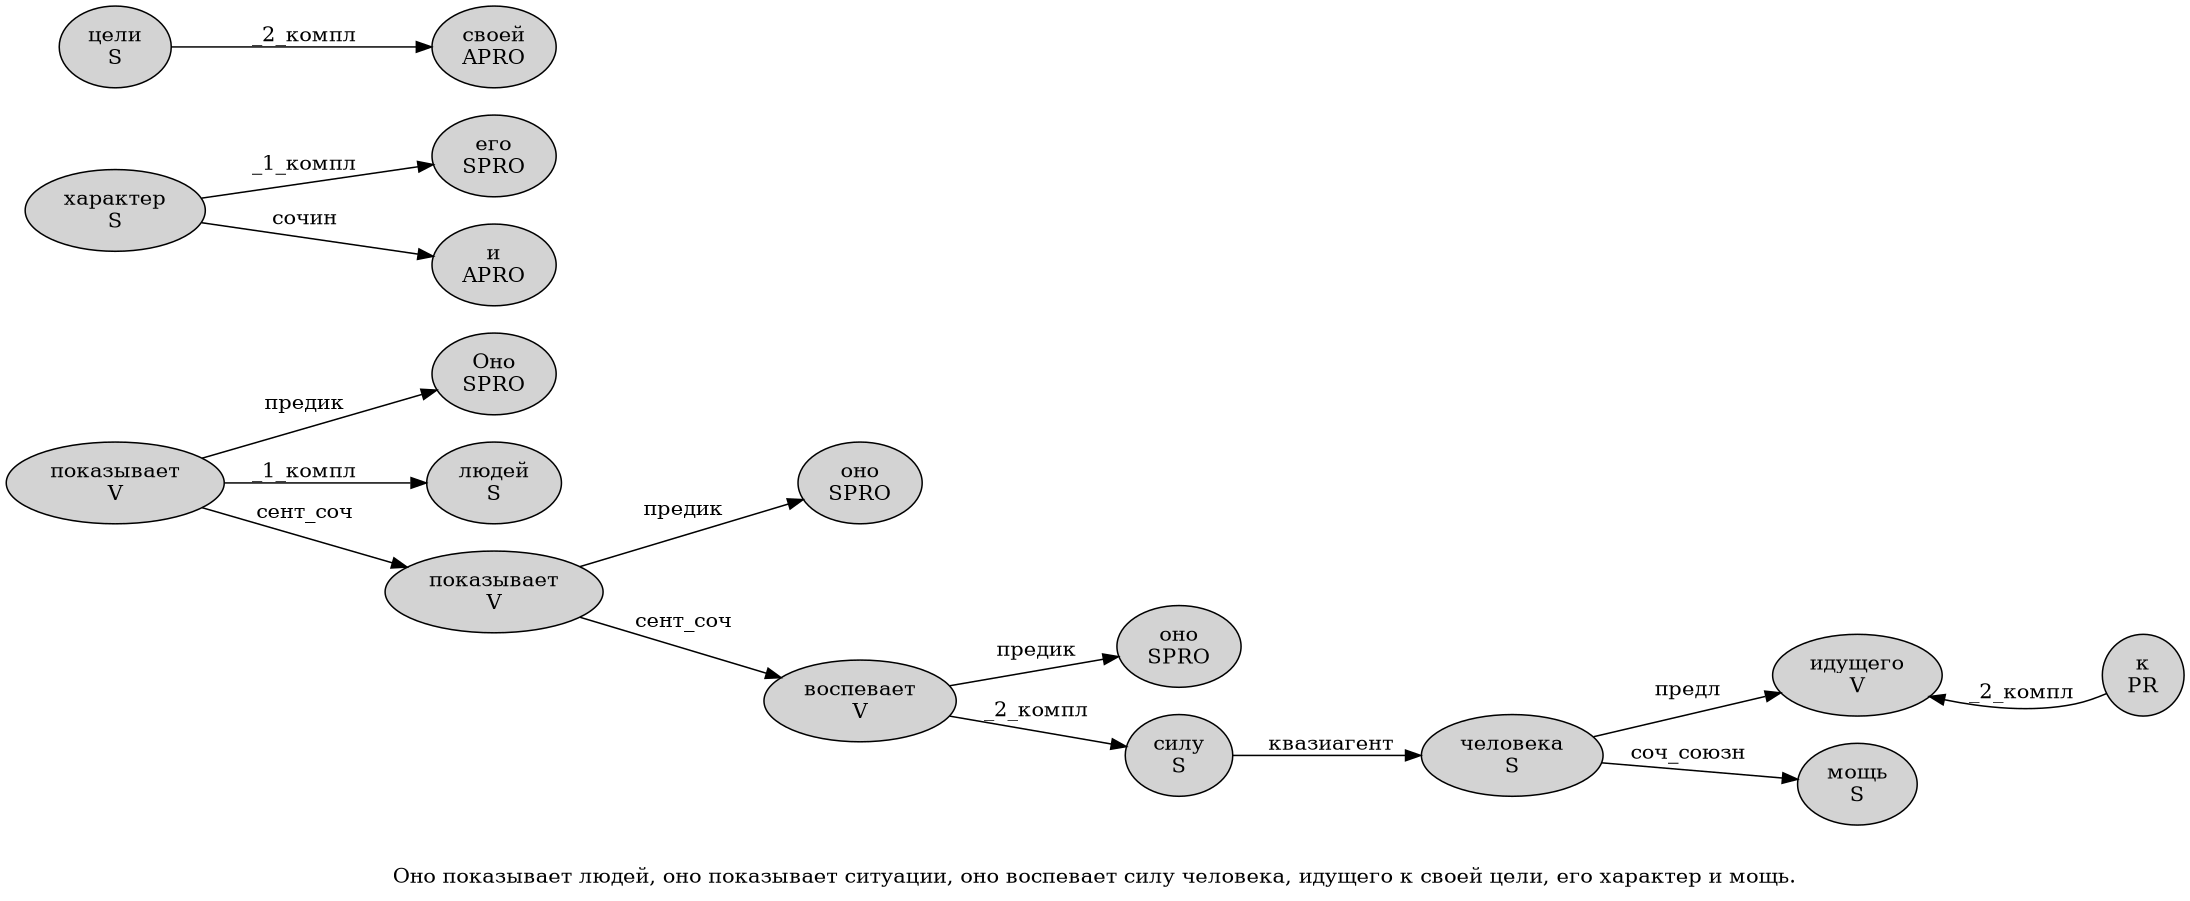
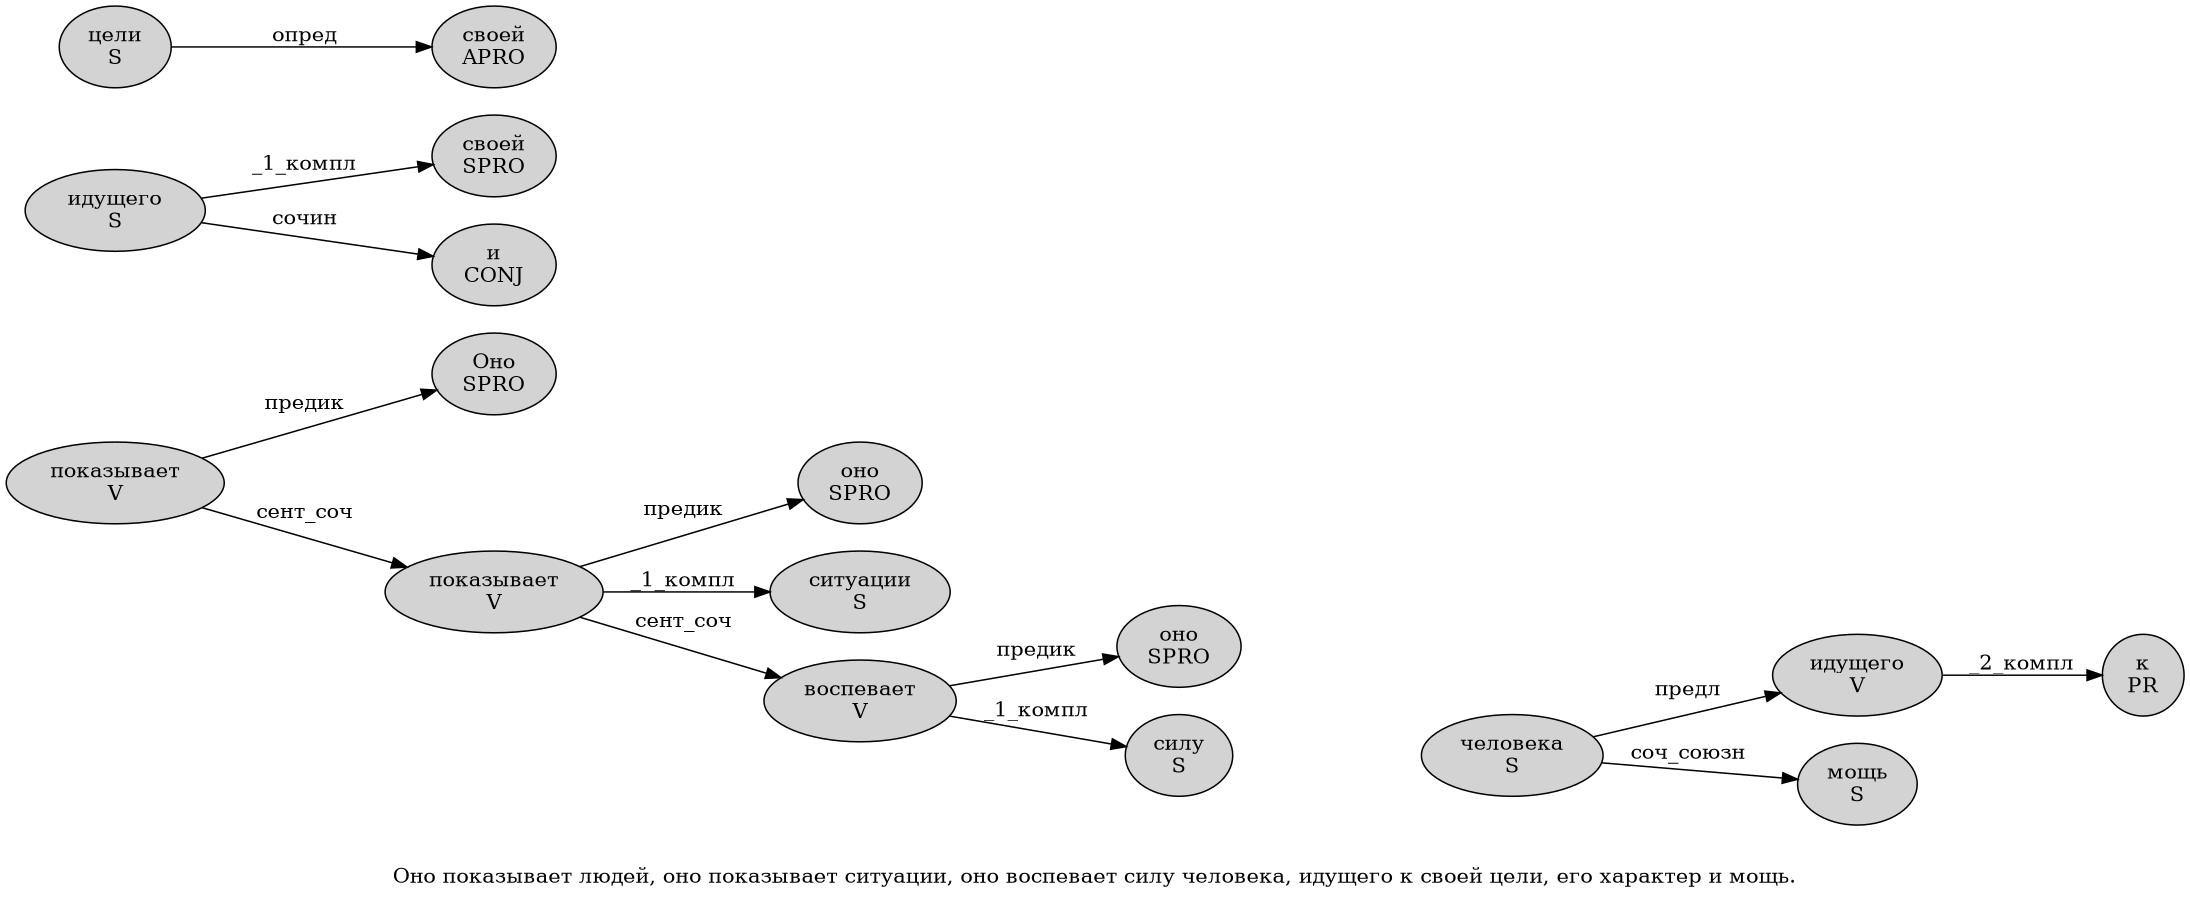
edge "цели S" -> "своей APRO": label "_2_компл" -> "опред"
node "его SPRO": label "его SPRO" -> "своей SPRO"
node "характер S": label "характер S" -> "идущего S"
node "и APRO": label "и APRO" -> "и CONJ"
node "людей S": removed
node "ситуации S": added
edge "к PR" -> "идущего V": reversed
edge "воспевает V" -> "силу S": label "_2_компл" -> "_1_компл"
edge "силу S" -> "человека S": removed, label "квазиагент"
